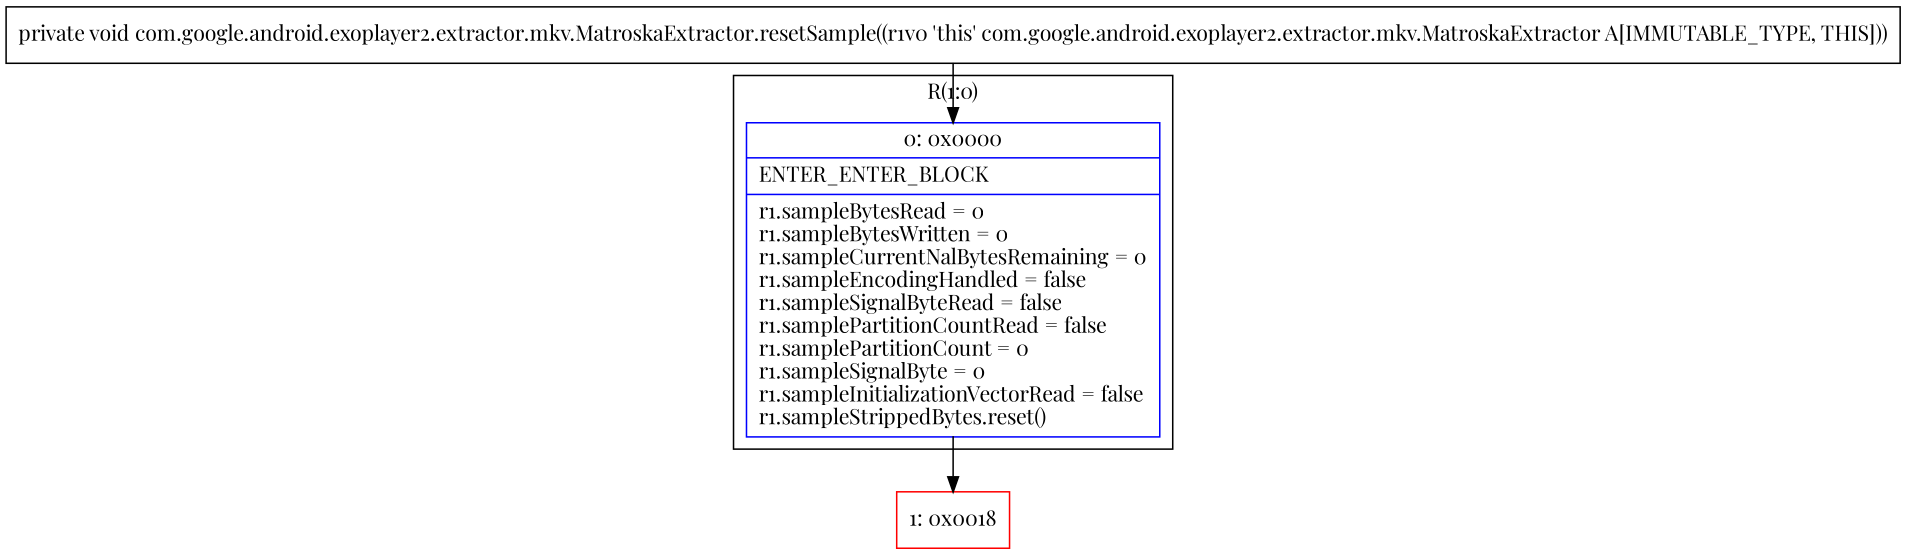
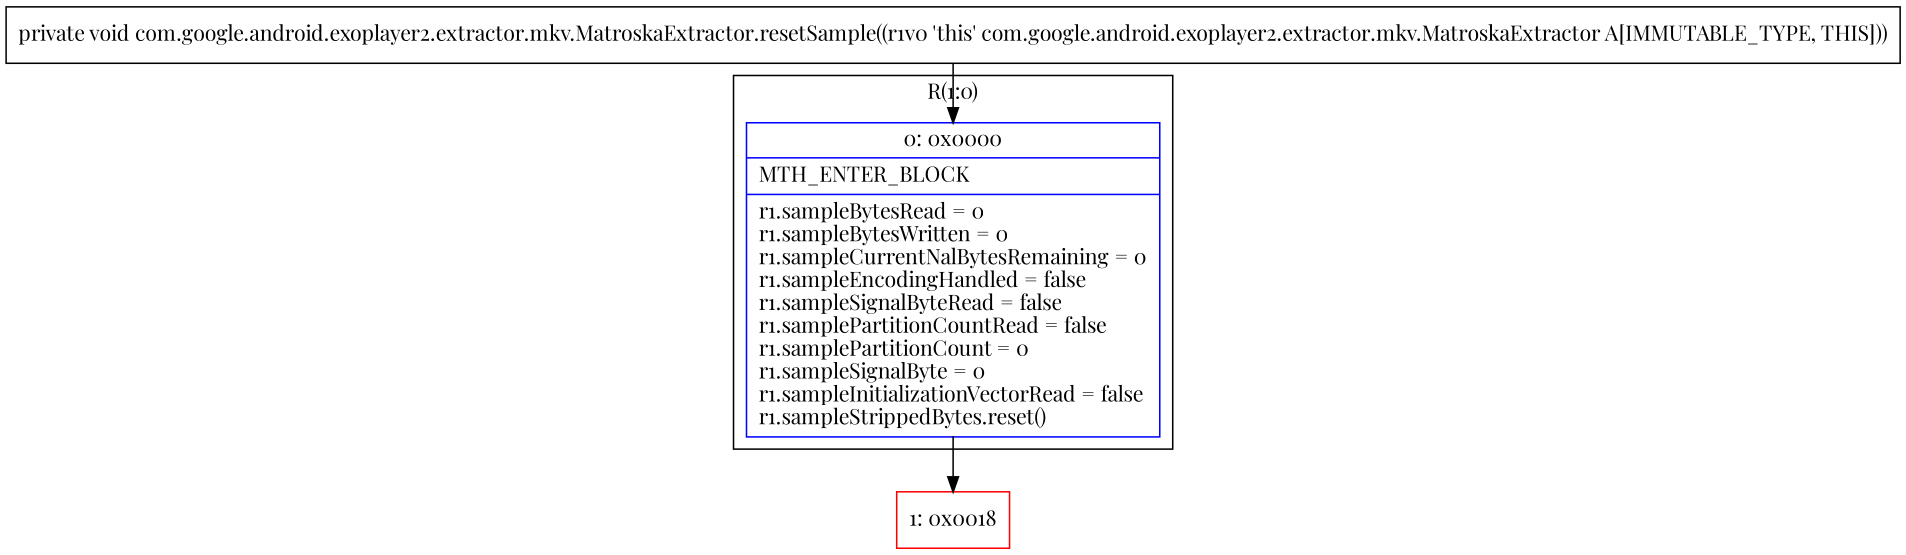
node "0: 0x0000": text "ENTER_ENTER_BLOCK" -> "MTH_ENTER_BLOCK"
